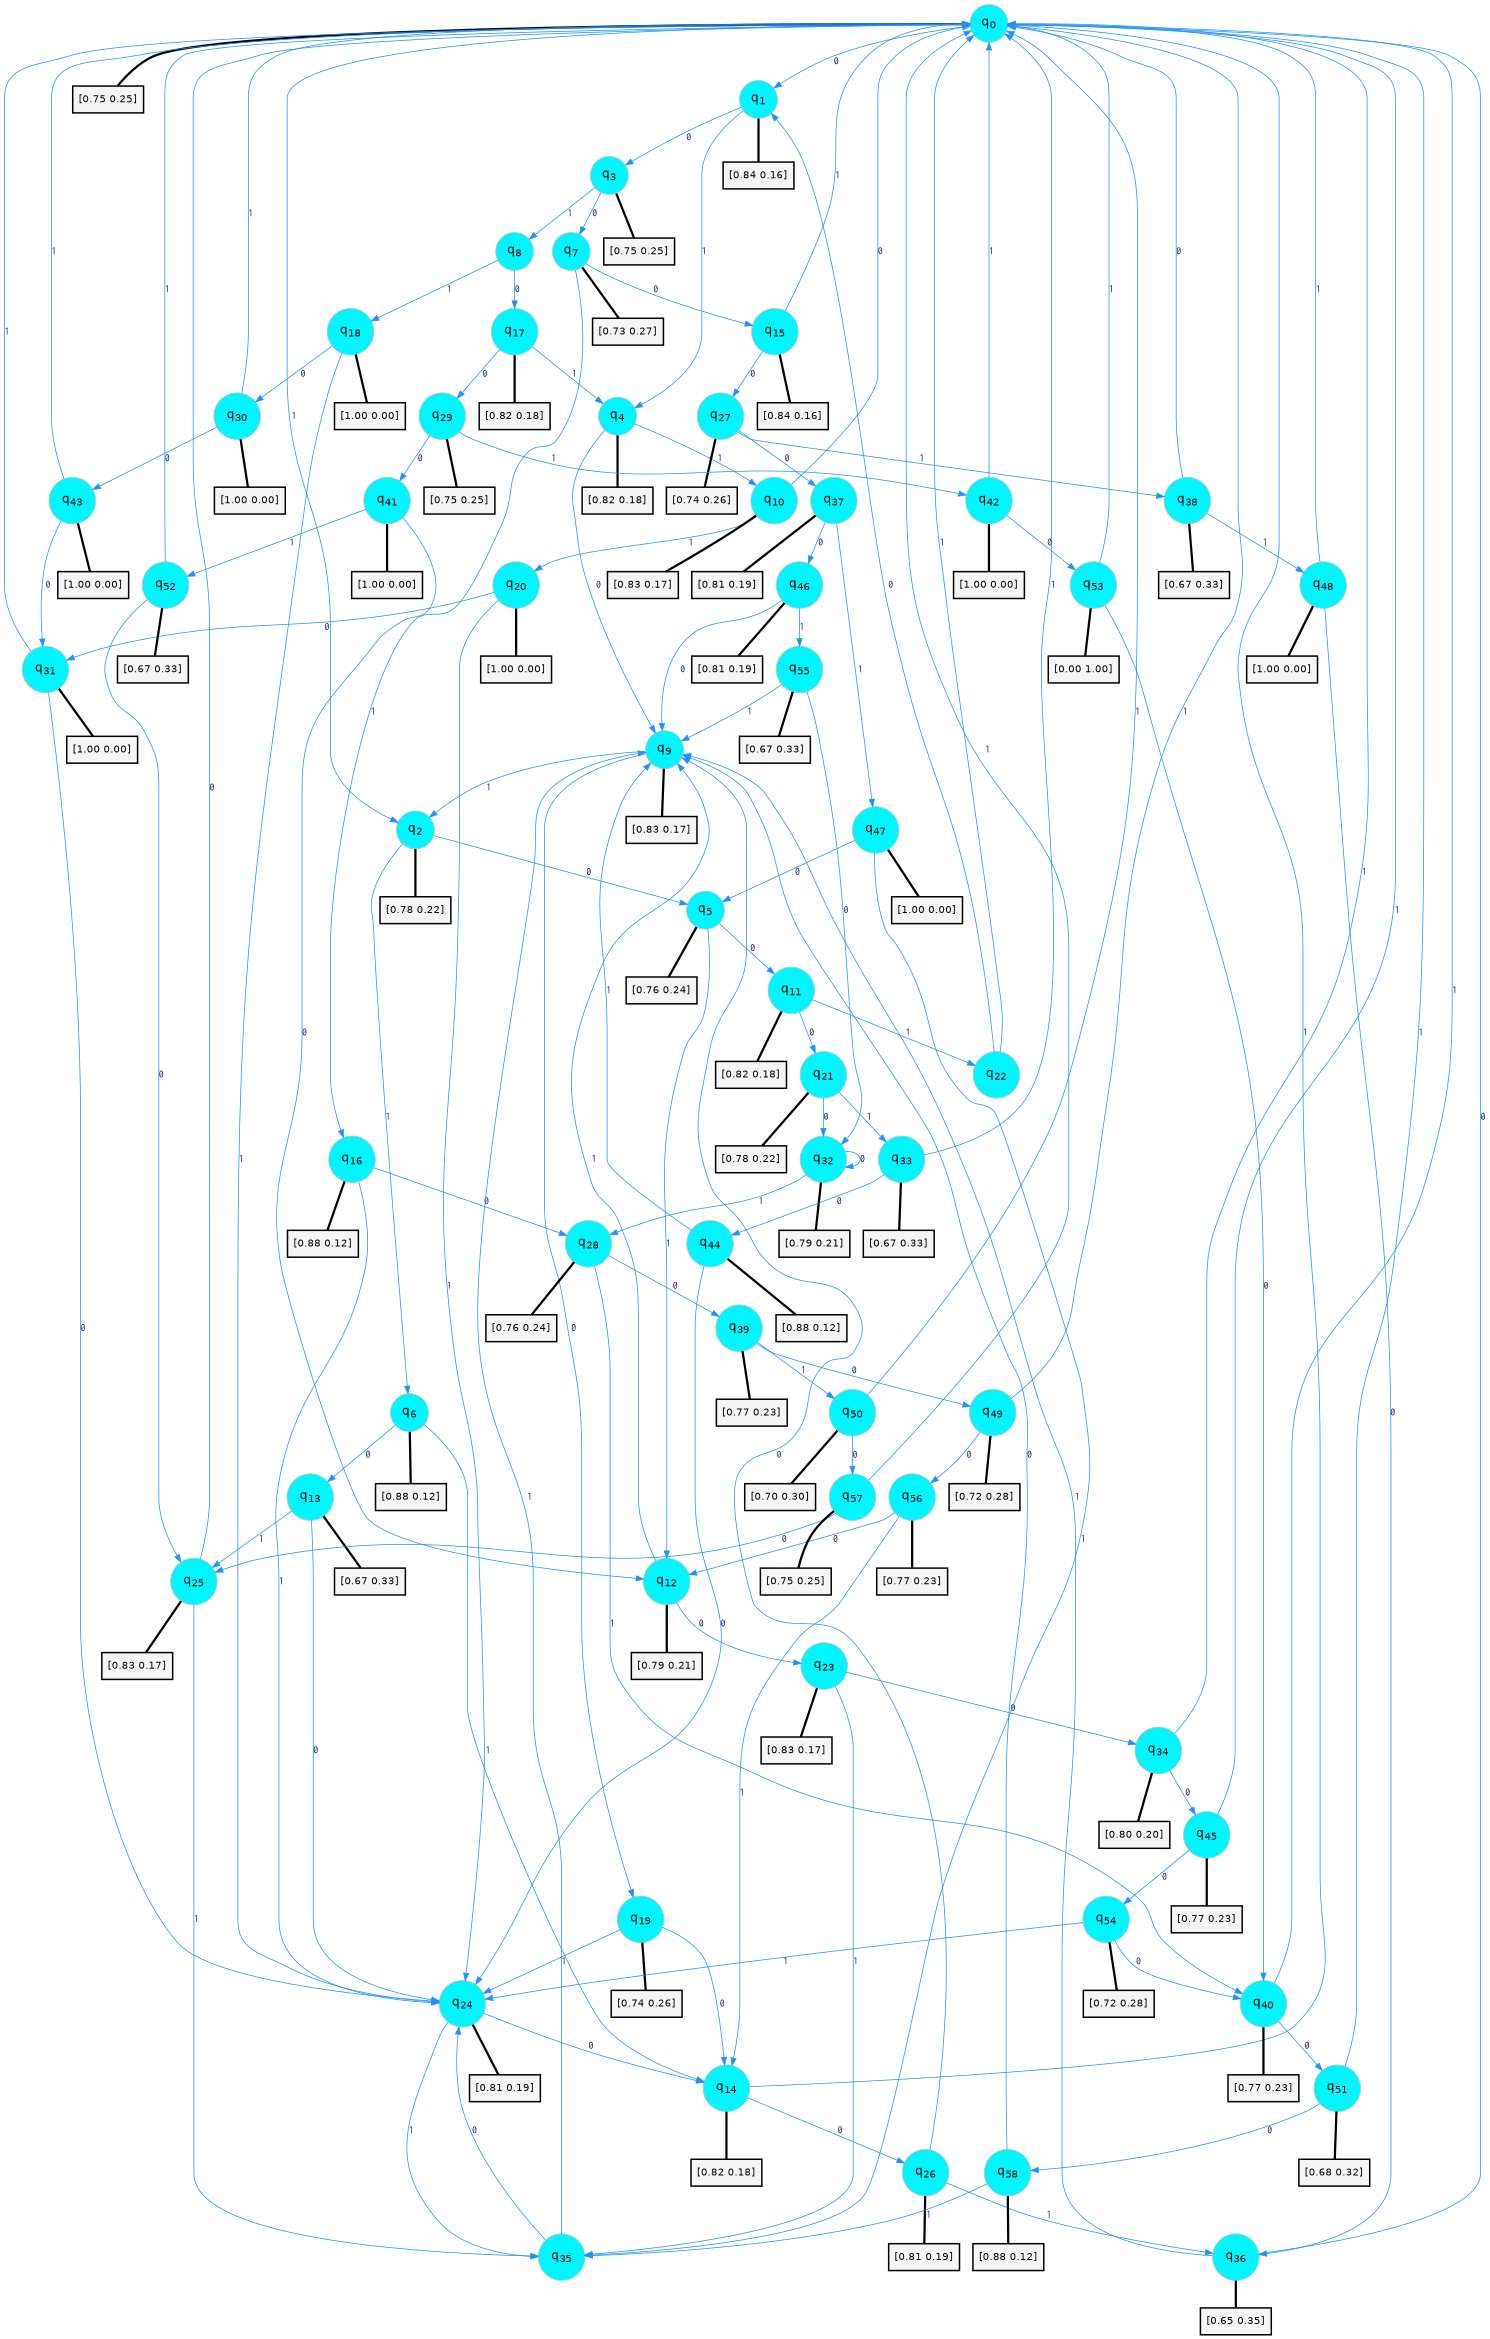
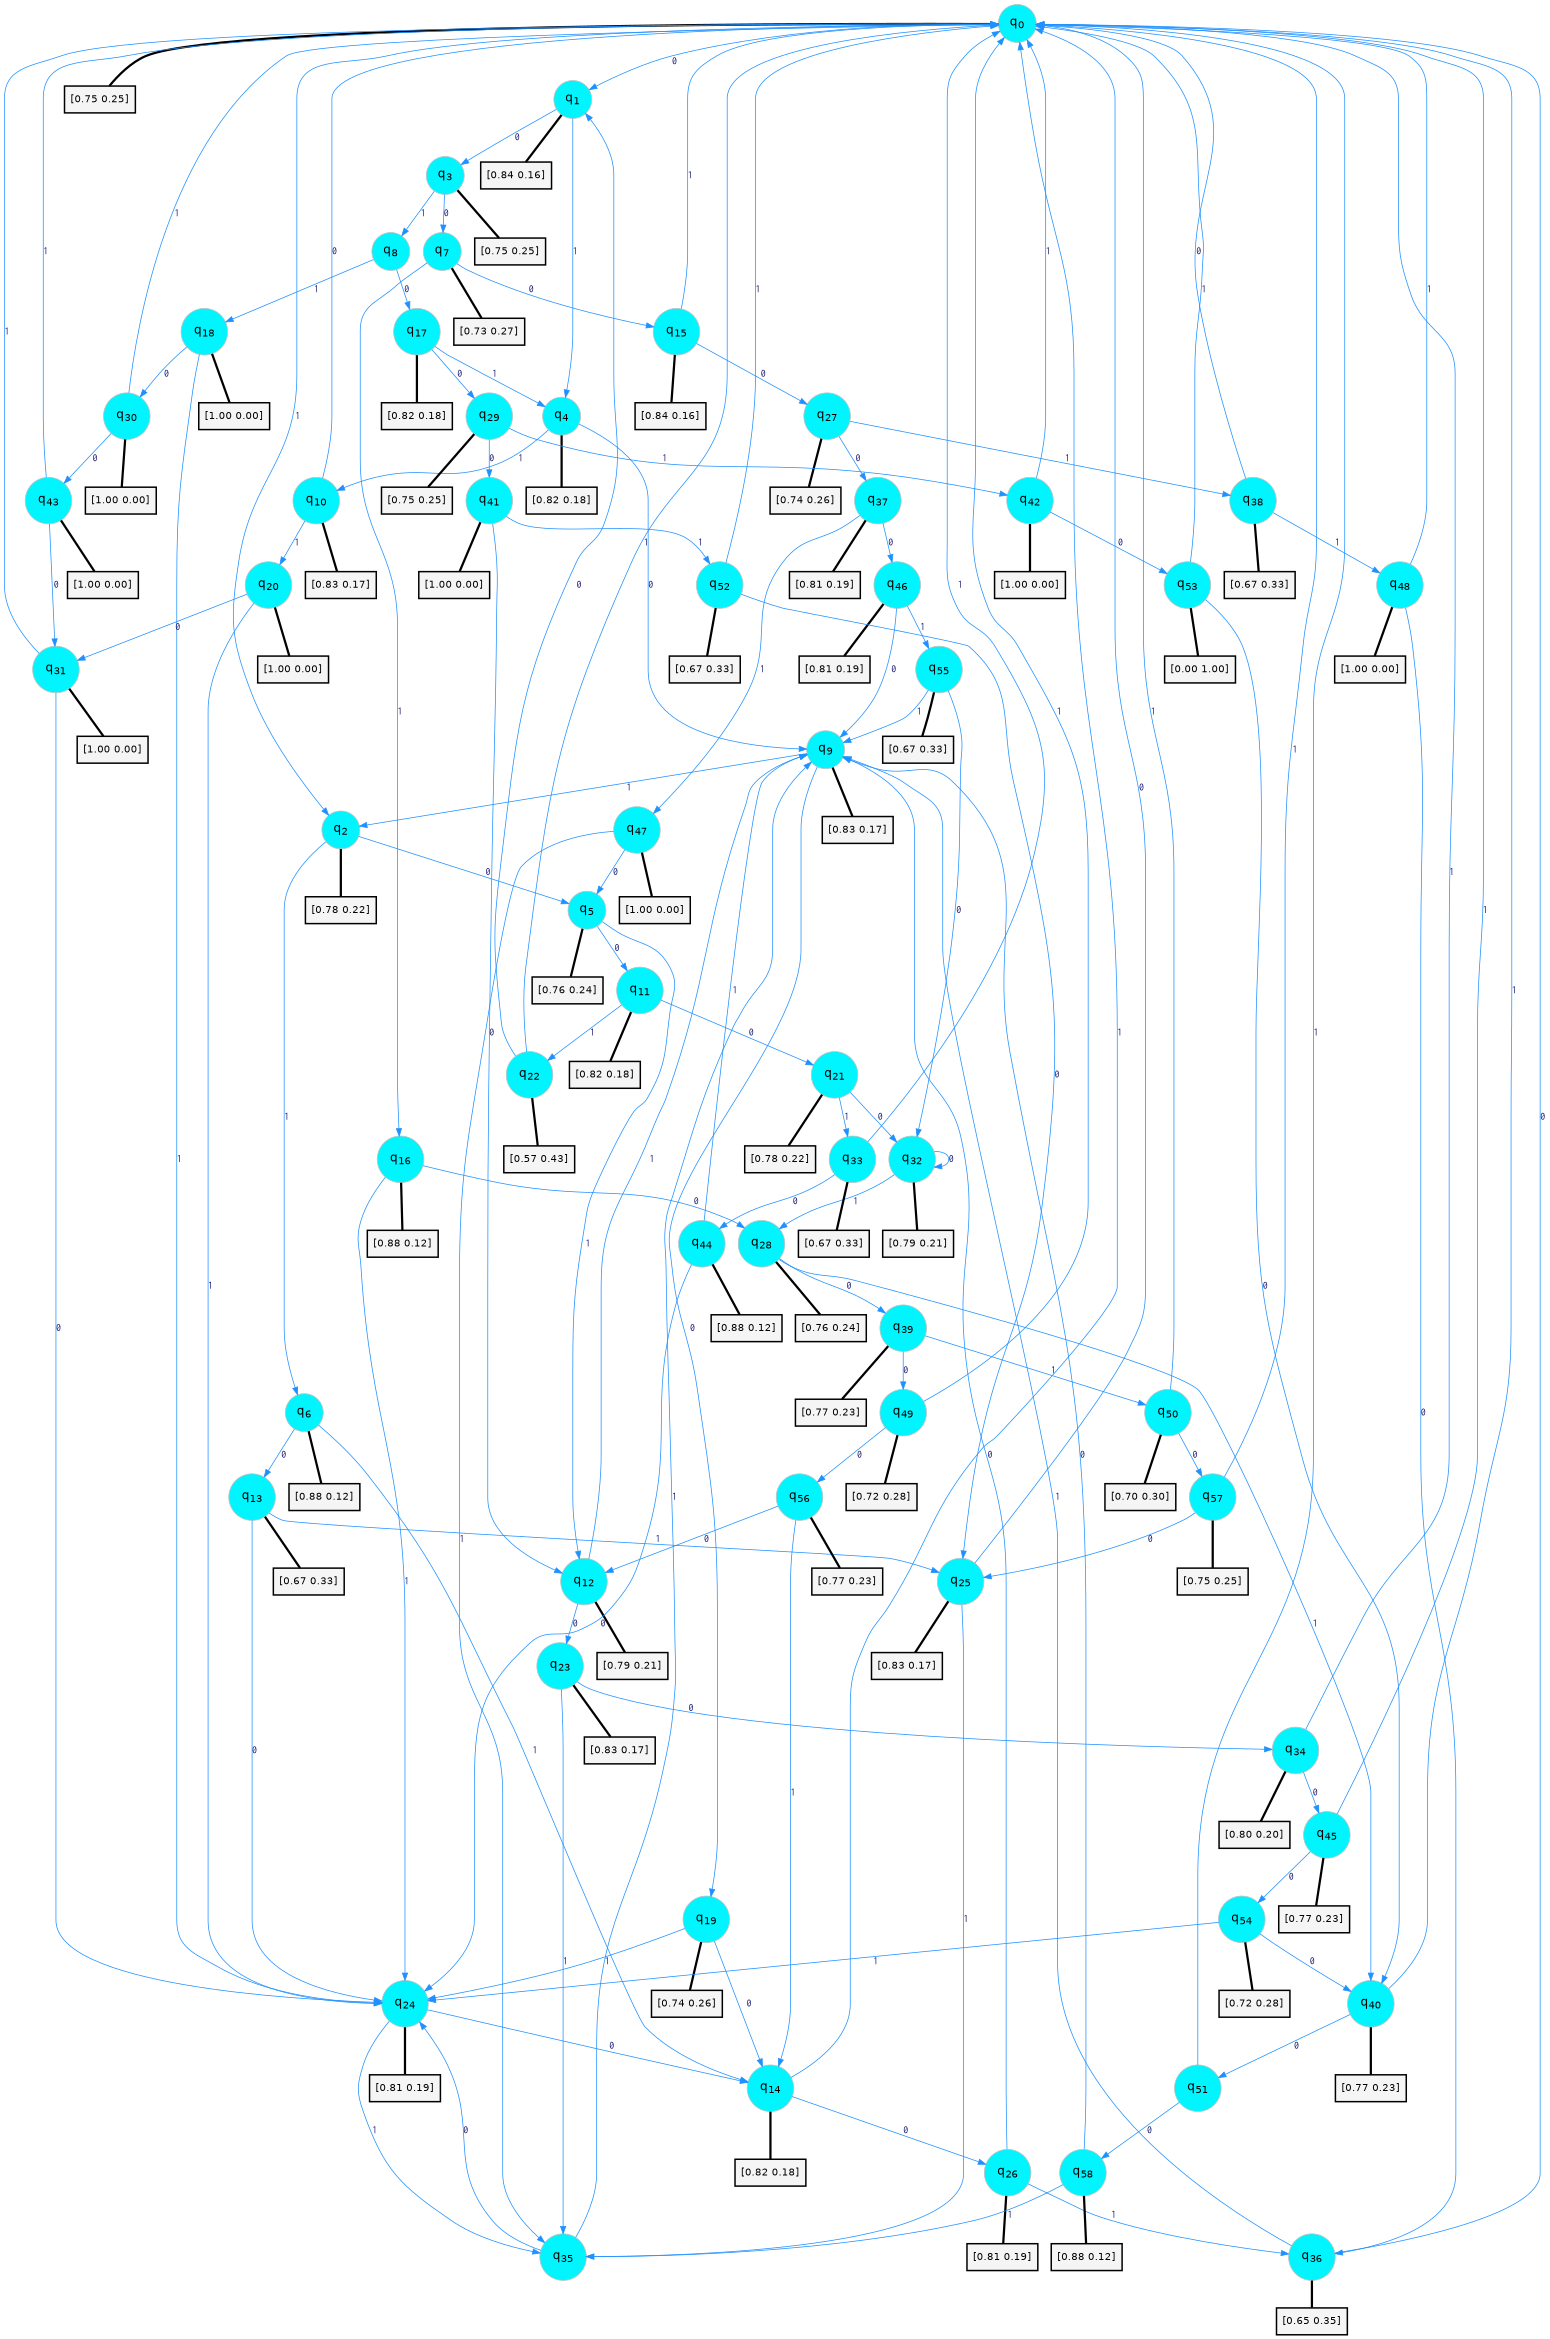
node "[0.57 0.43]": added
node "[0.68 0.32]": removed
